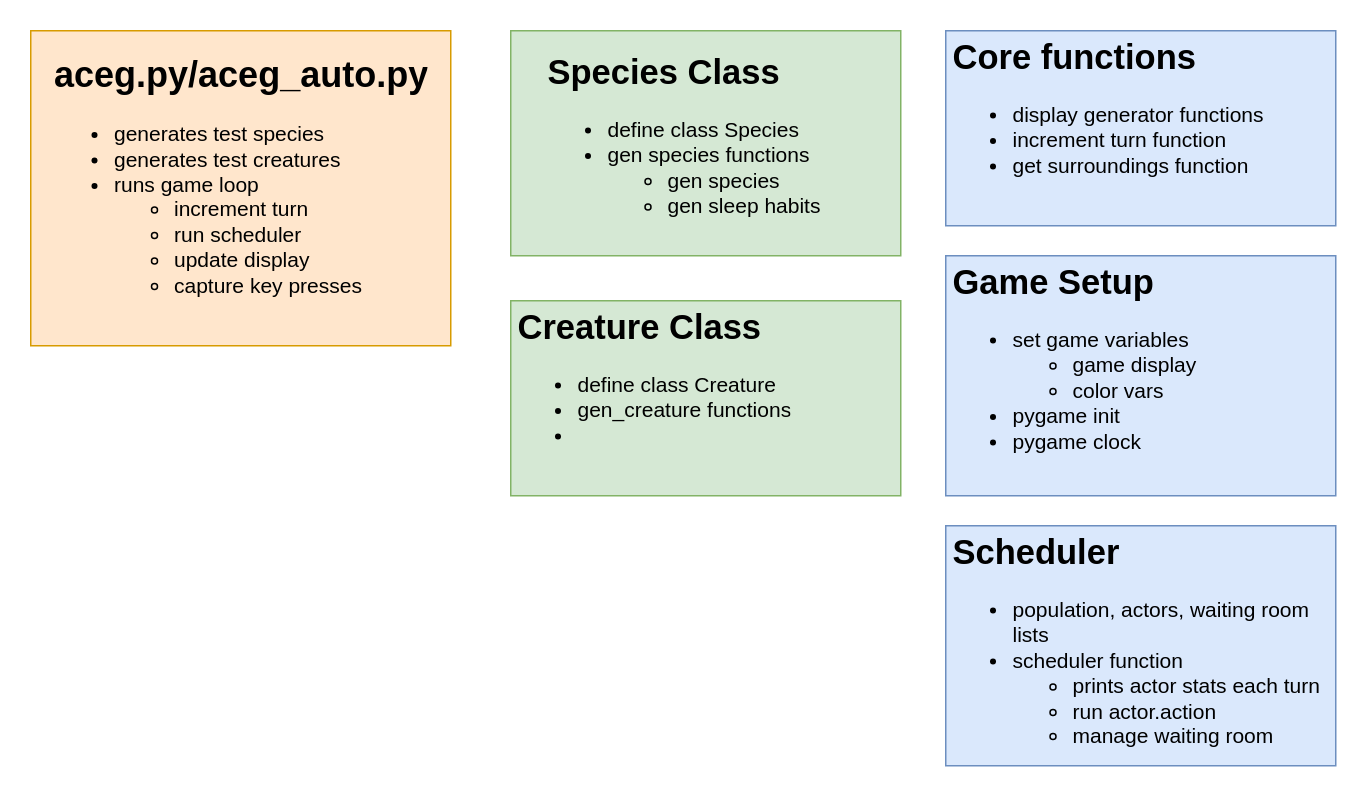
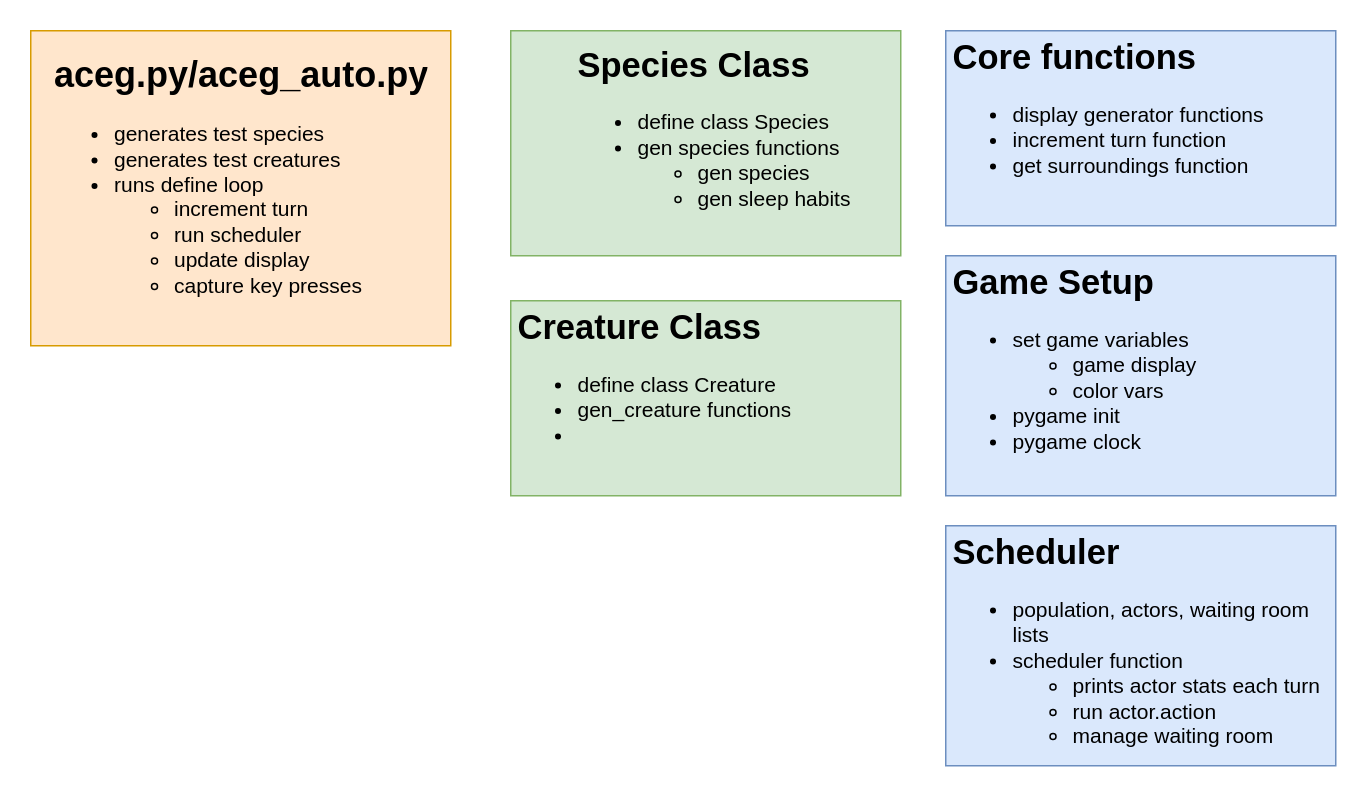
node "aceg.py/aceg_auto.pygenerates test species generates test creatures runs game loop increment turn run scheduler update display capture key presses": label "aceg.py/aceg_auto.pygenerates test species generates test creatures runs game loop increment turn run scheduler update display capture key presses" -> "aceg.py/aceg_auto.pygenerates test species generates test creatures runs define loop increment turn run scheduler update display capture key presses"
node "Species Class define class Species gen species functions gen species gen sleep habits": moved (683, 136) -> (713, 128)
